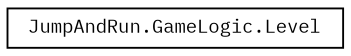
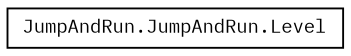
node "JumpAndRun.GameLogic.Level": label "JumpAndRun.GameLogic.Level" -> "JumpAndRun.JumpAndRun.Level"
